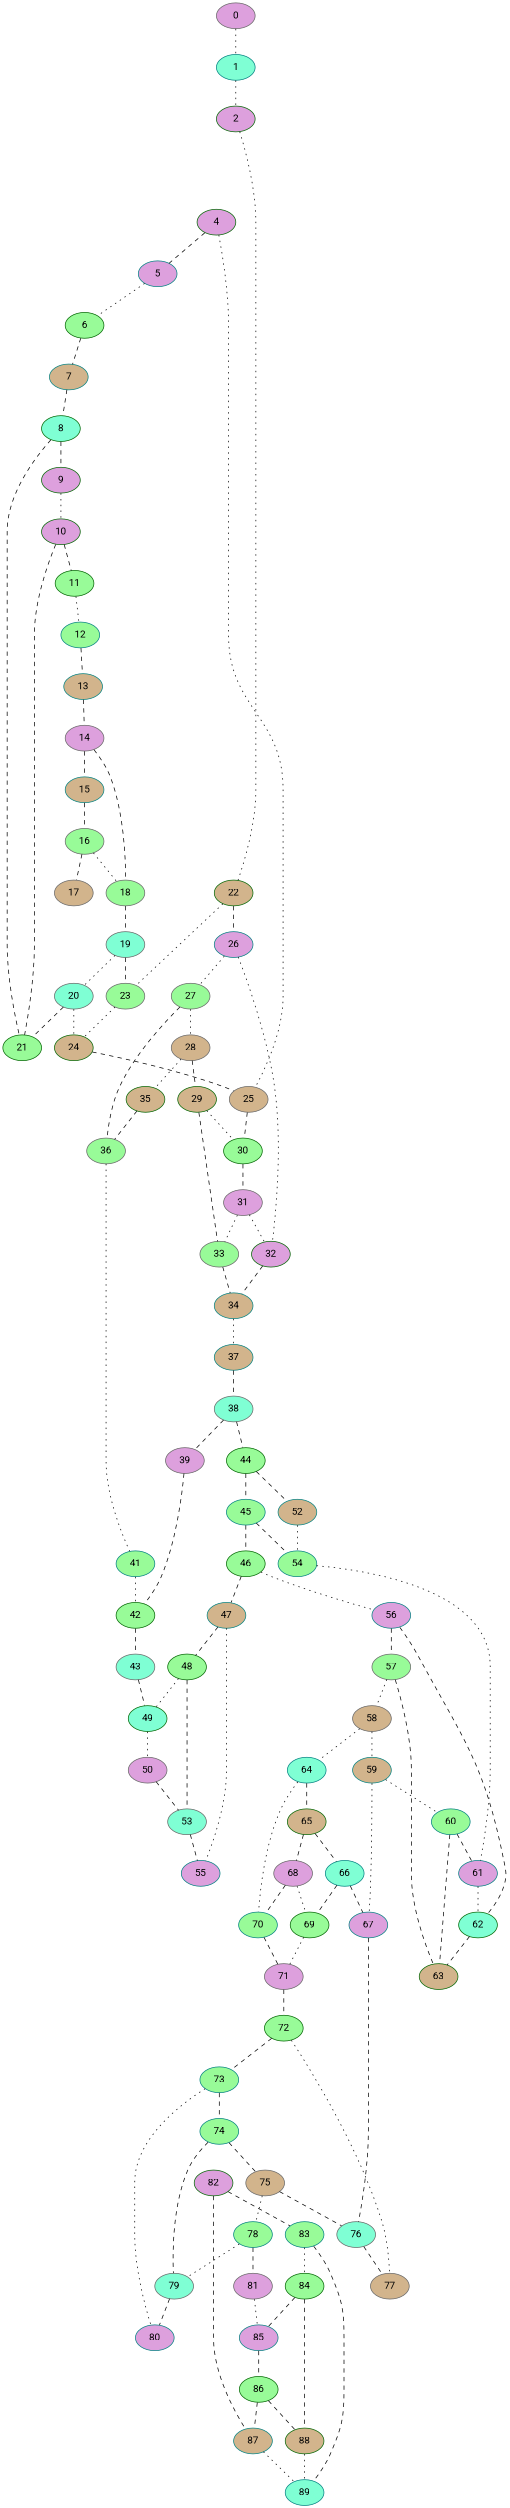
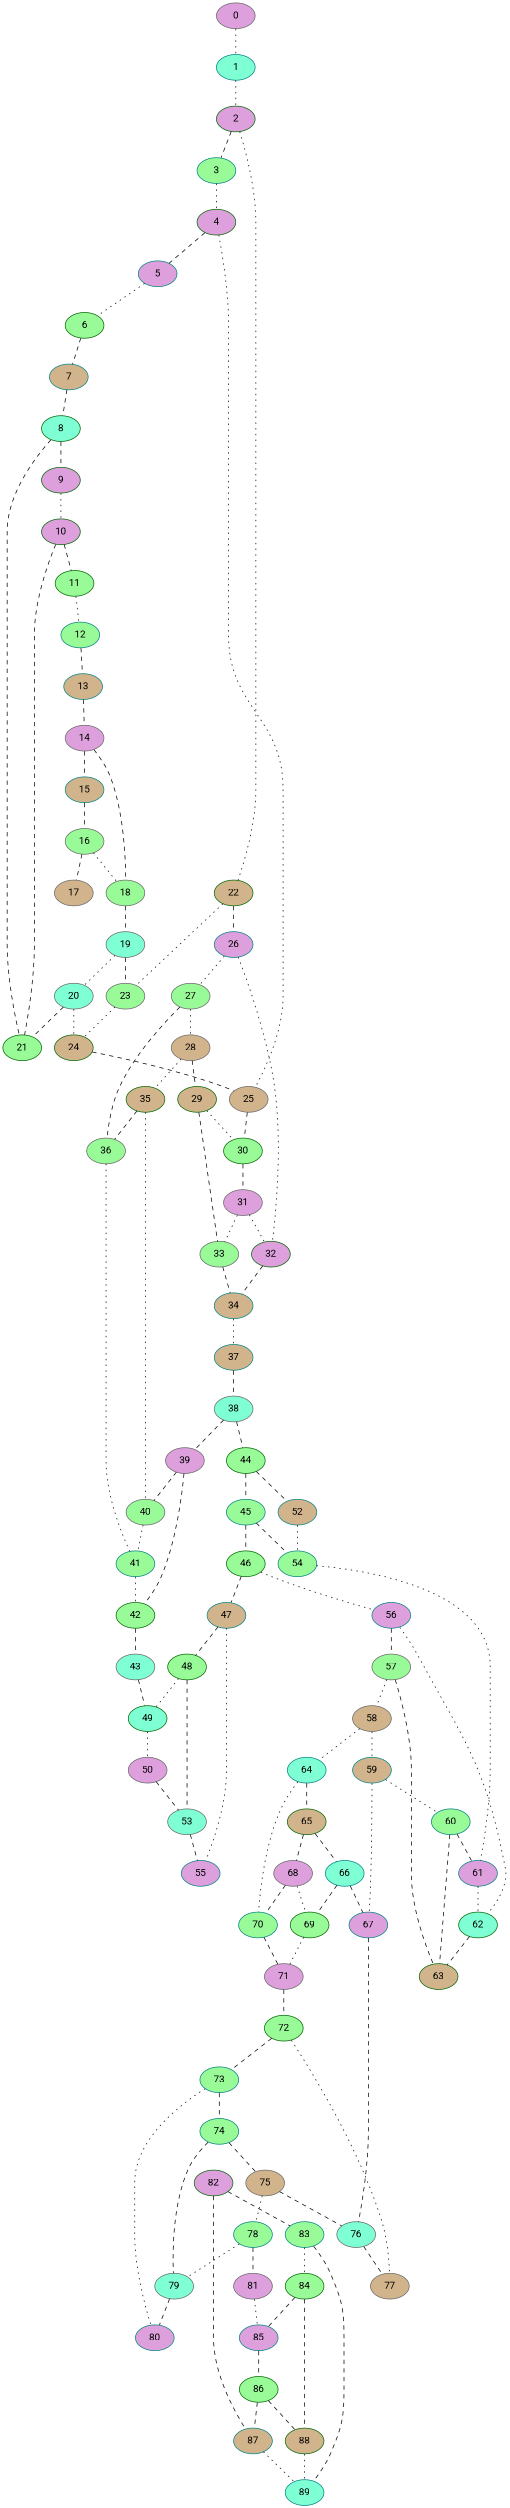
node "3": added
node "40": added
edge "56" -- "62": style dashed -> dotted
